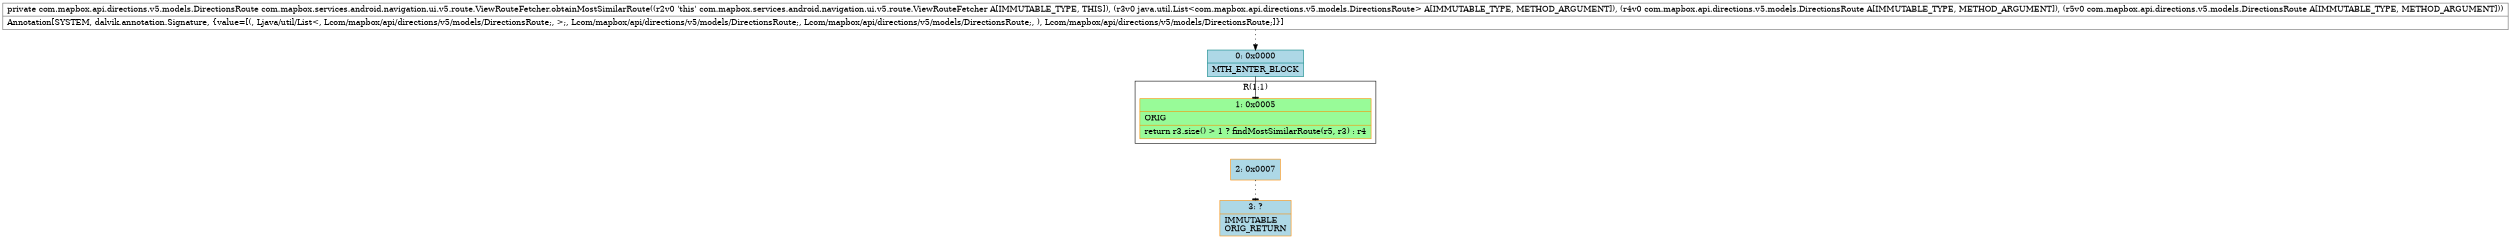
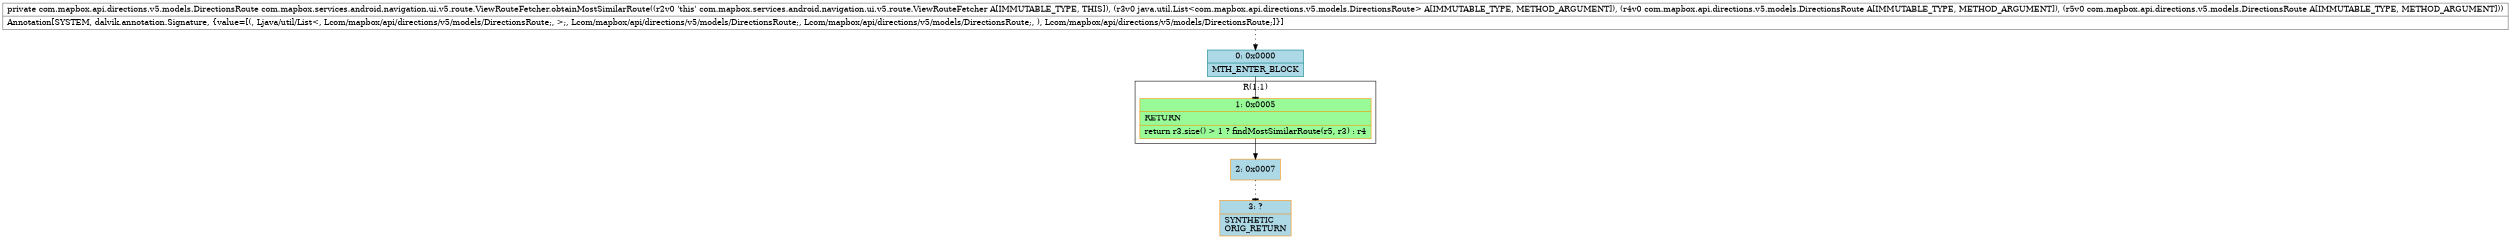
node "1: 0x0005": text "ORIG" -> "RETURN"
edge "1: 0x0005" -> "2: 0x0007": added
node "3: ?": text "IMMUTABLE" -> "SYNTHETIC"
